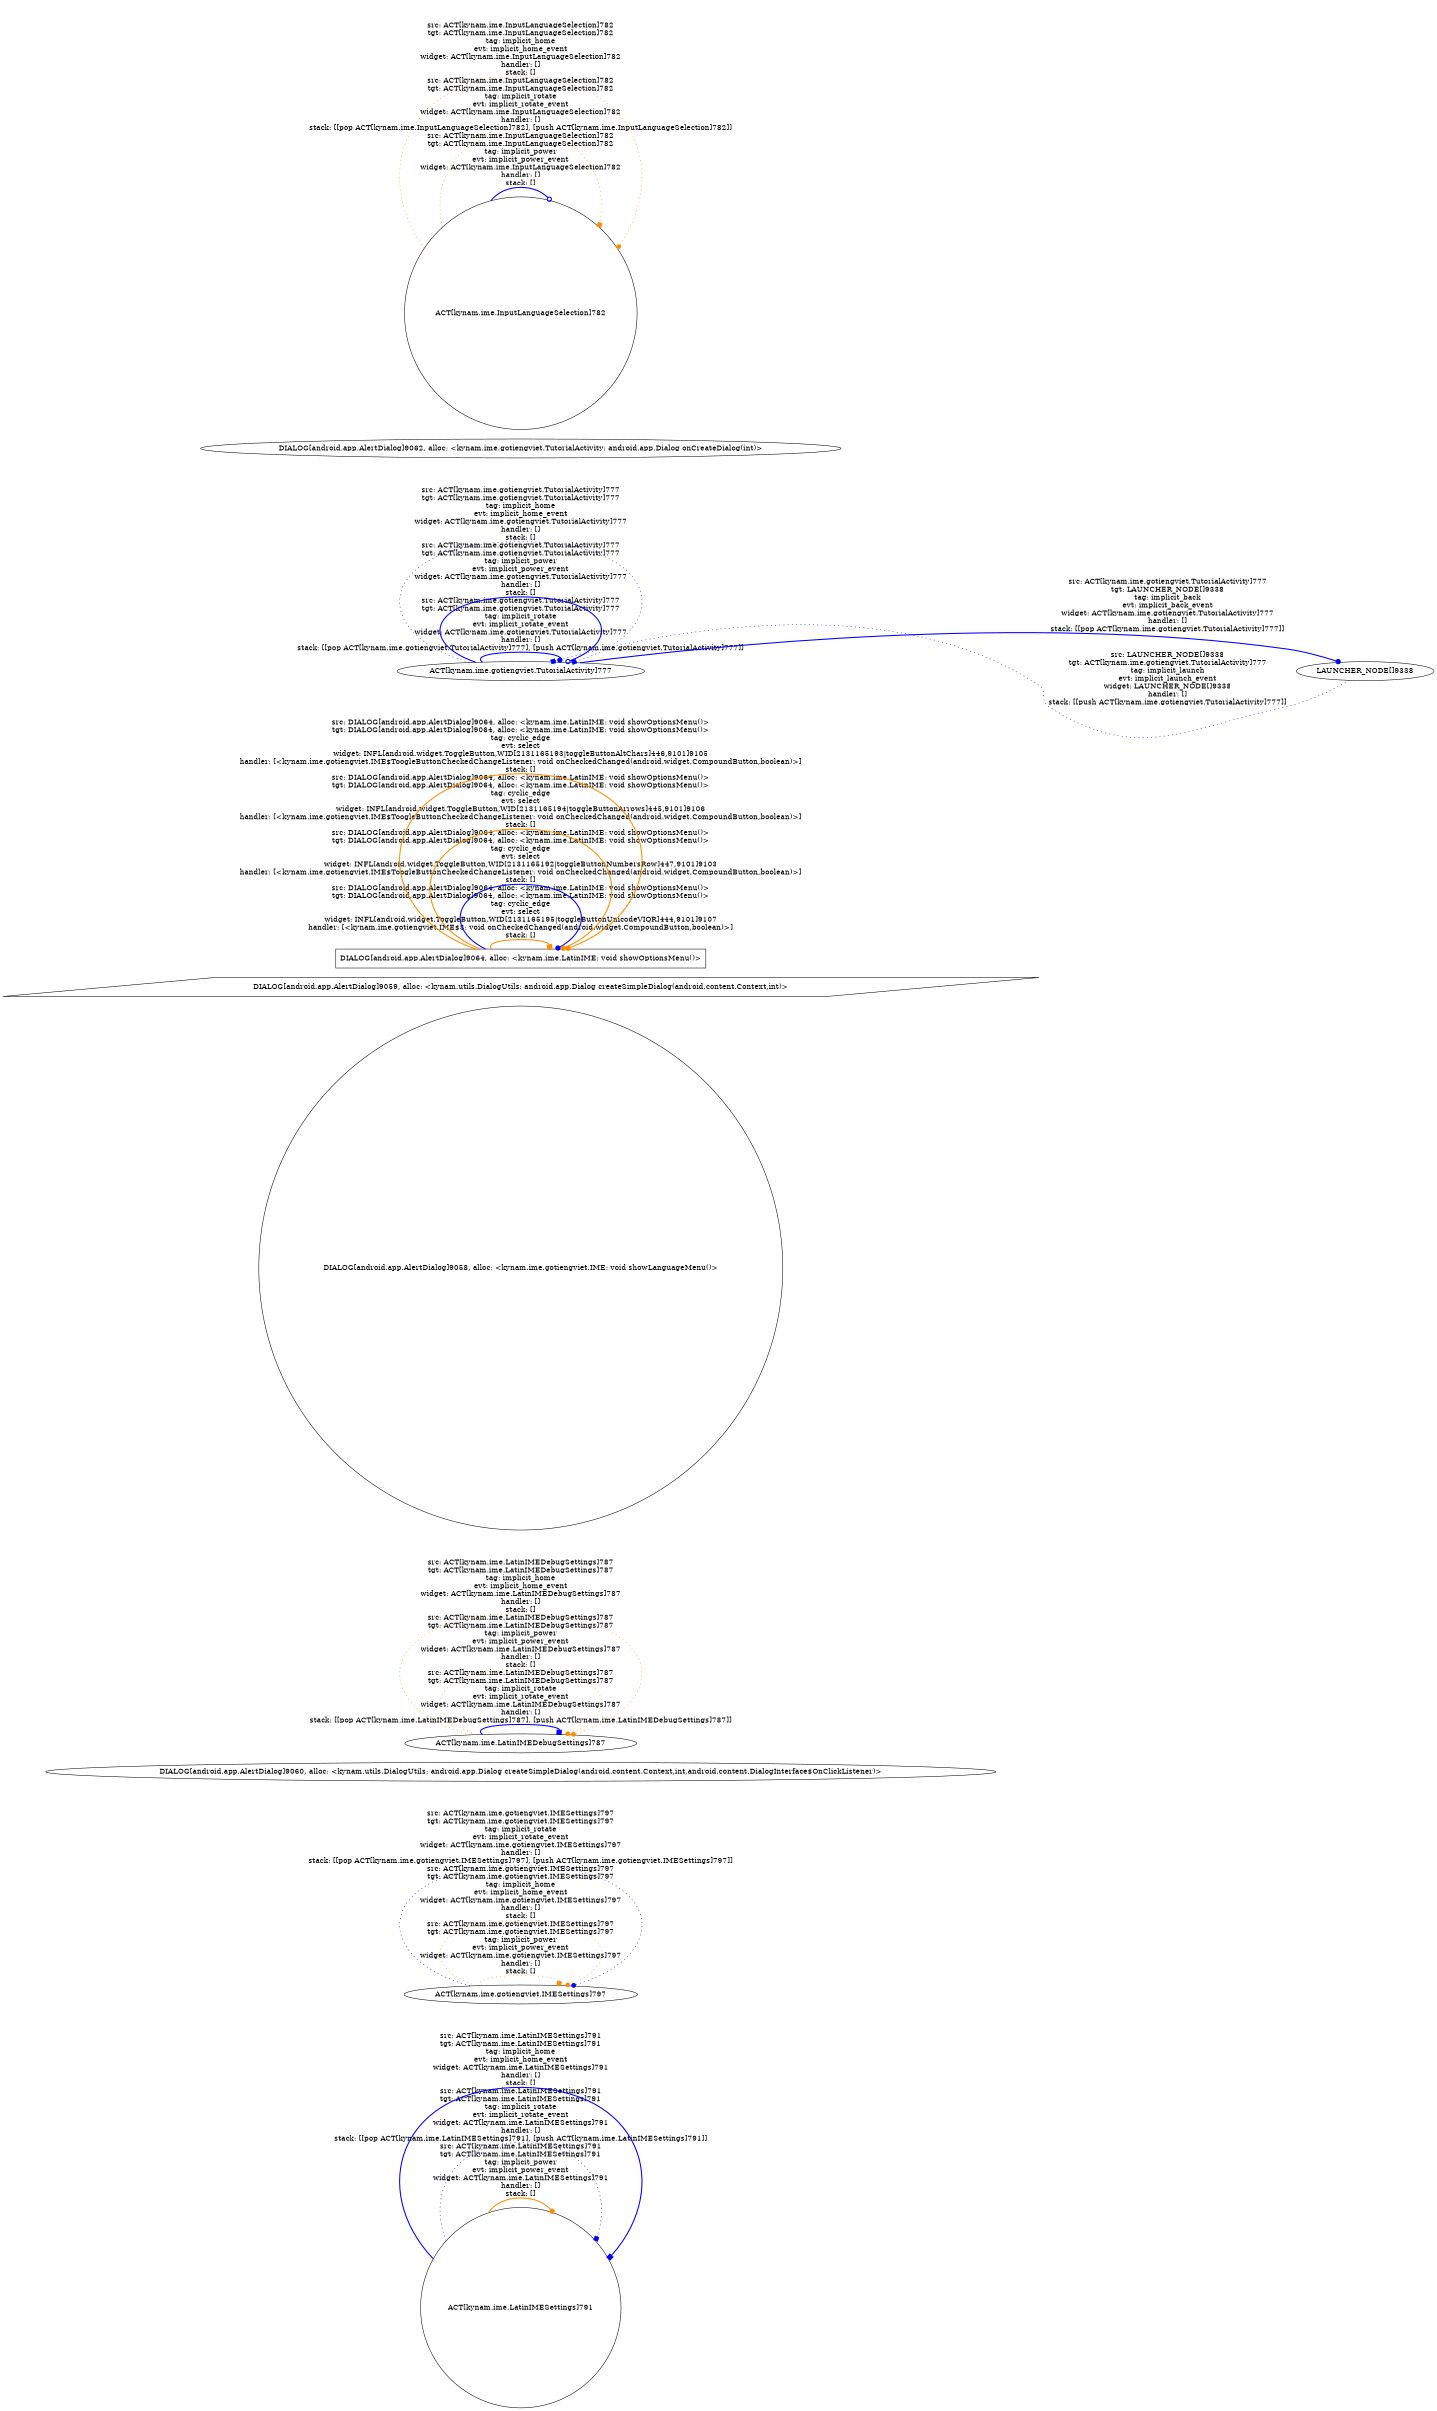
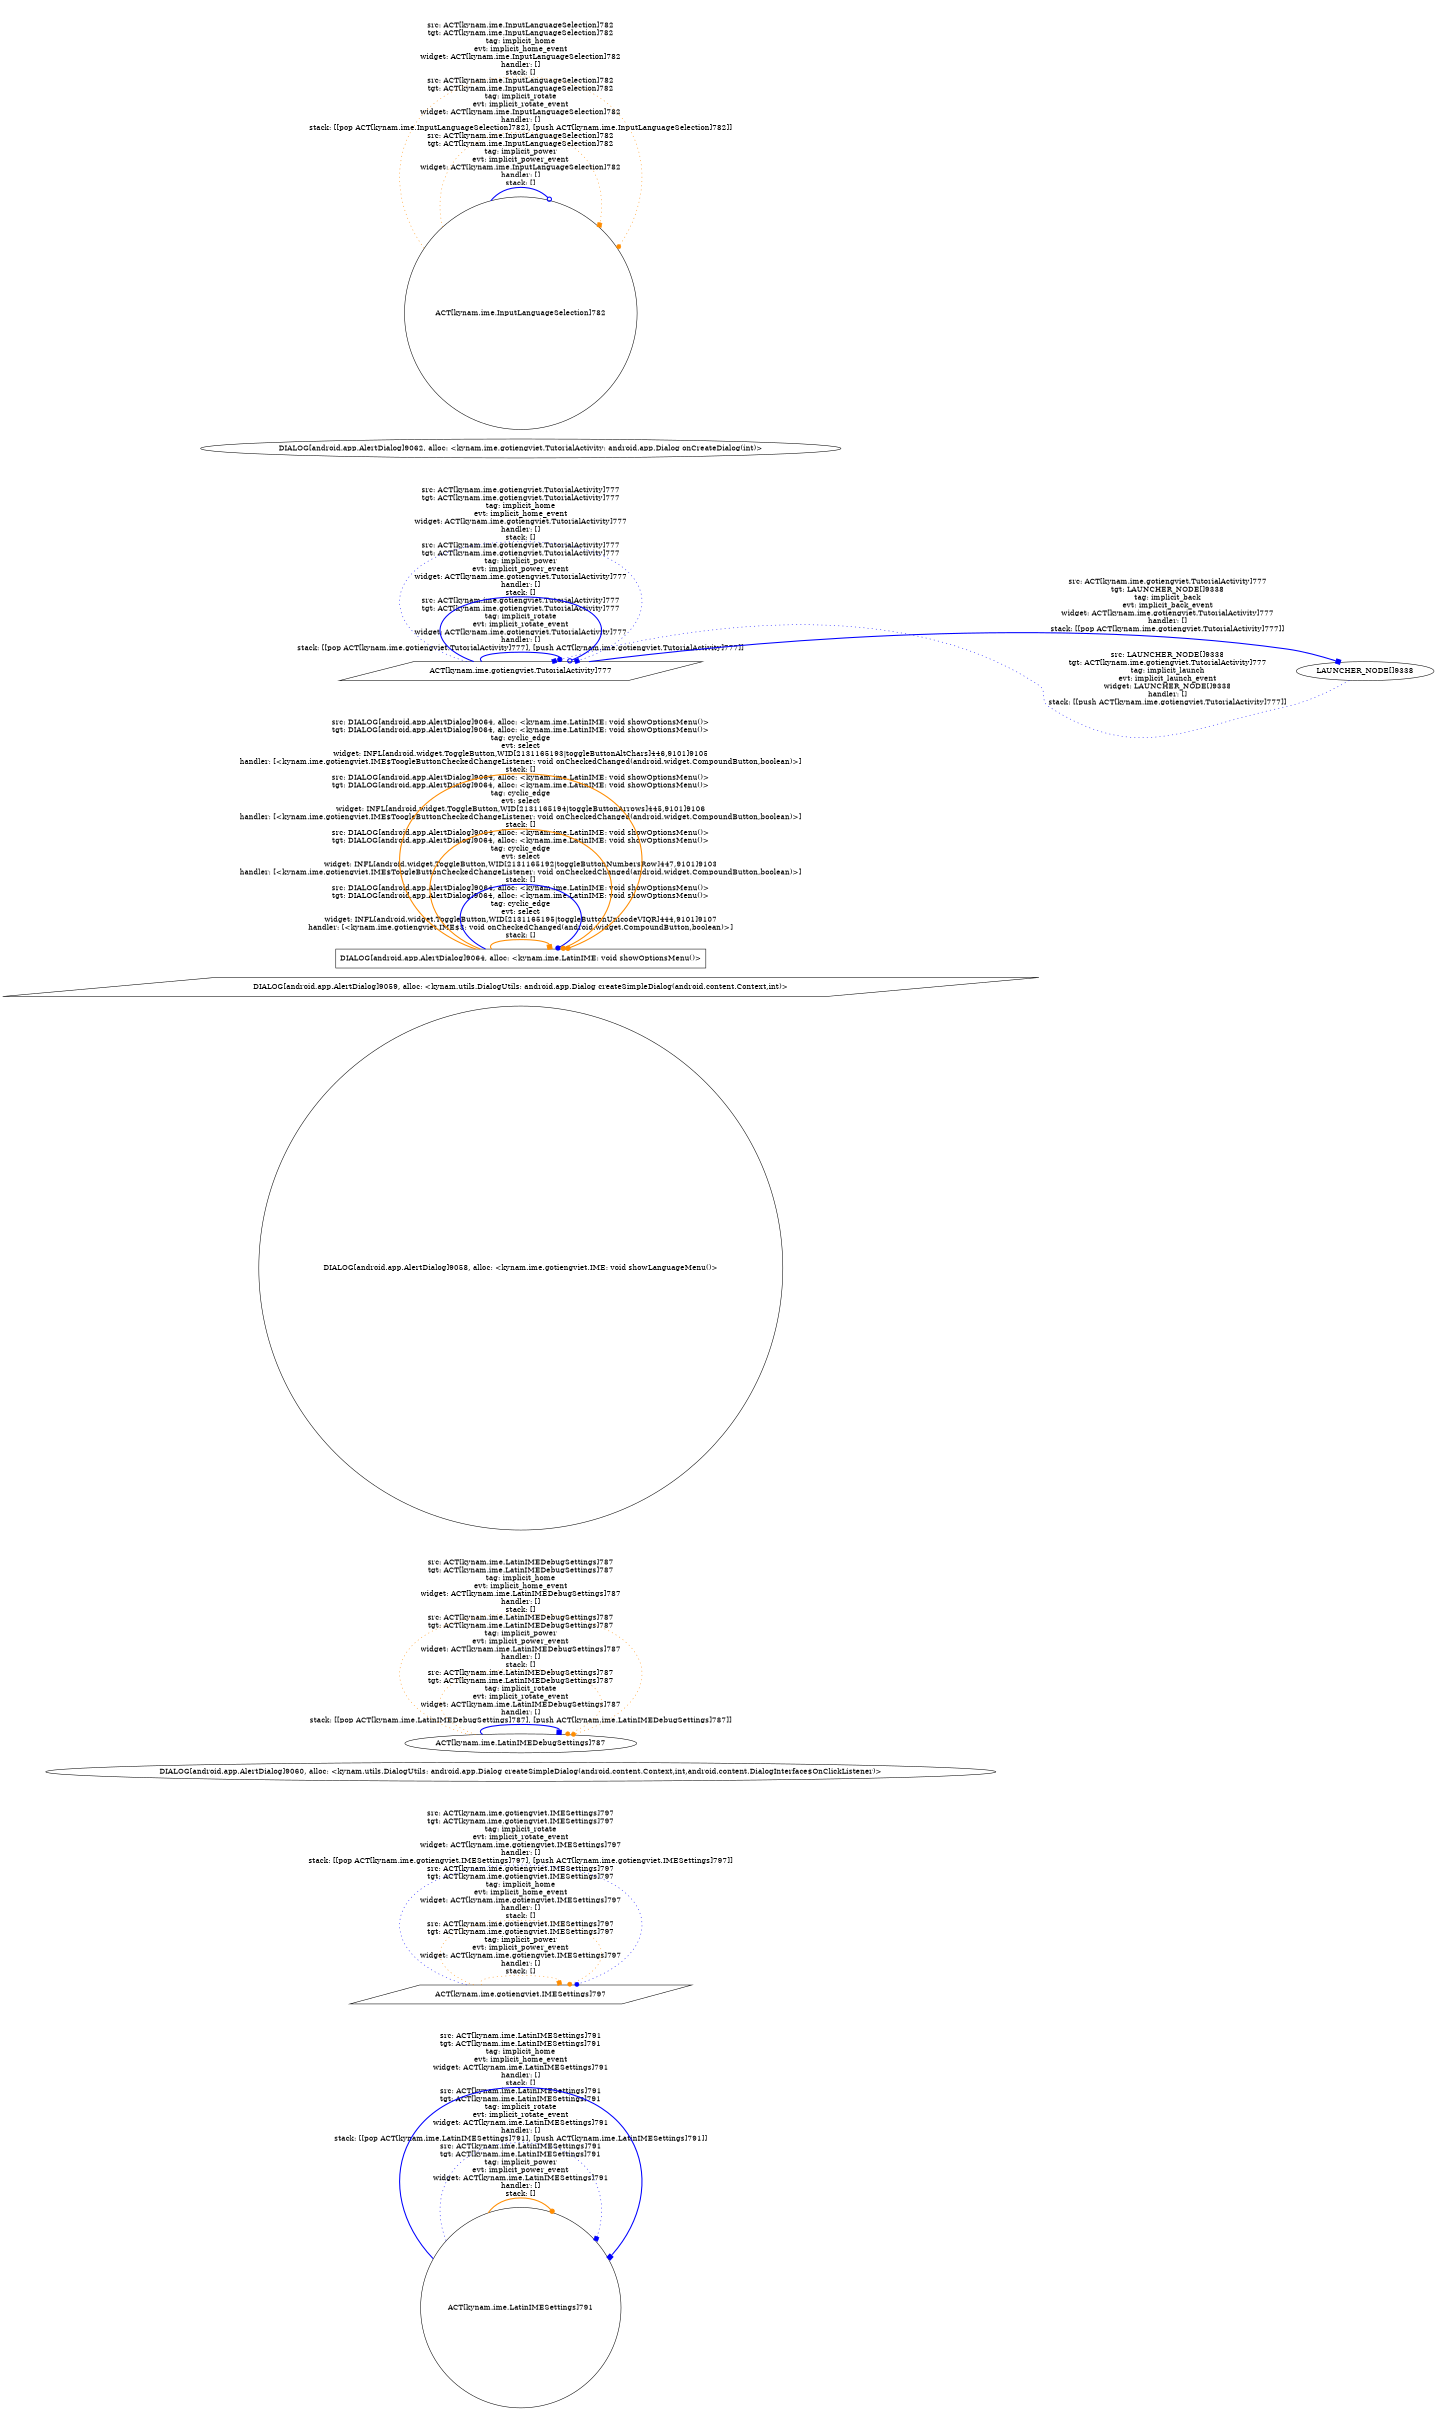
edge "ACT[kynam.ime.gotiengviet.TutorialActivity]777" -> "LAUNCHER_NODE[]9338": arrowhead dot -> box
node "ACT[kynam.ime.gotiengviet.TutorialActivity]777": shape ellipse -> parallelogram
node "ACT[kynam.ime.gotiengviet.IMESettings]797": shape ellipse -> parallelogram
